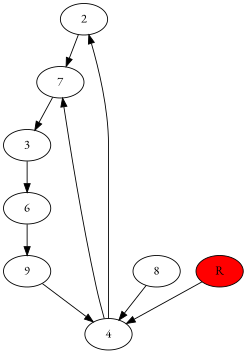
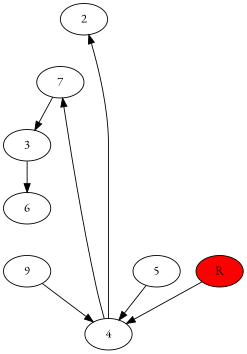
edge "2" -> "7": removed
edge "6" -> "9": removed
node "8": label "8" -> "5"
